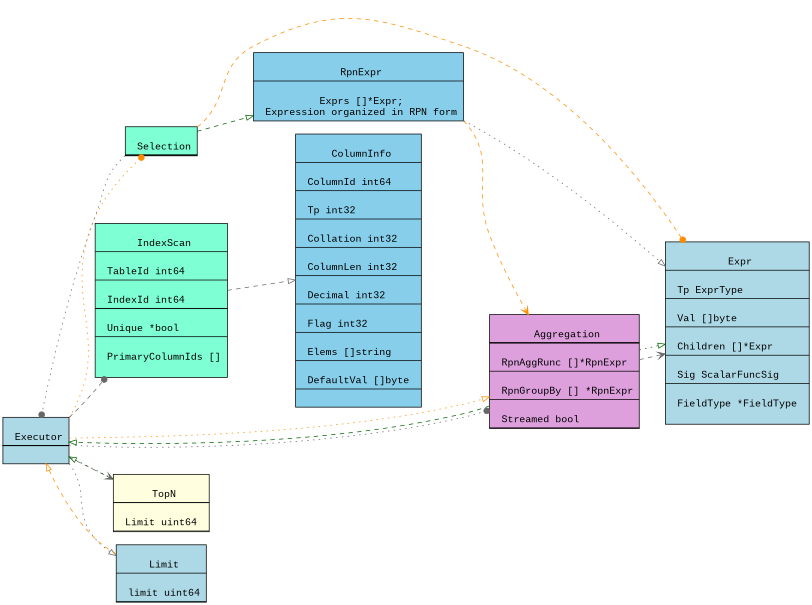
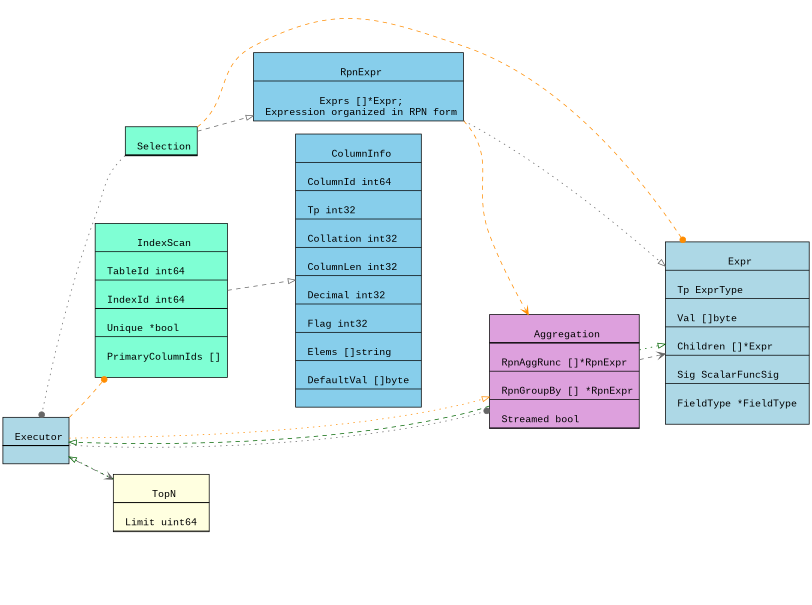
edge "Selection" -> "RpnExpr": color darkgreen -> gray40
edge "Executor" -> "Selection": removed
edge "Executor" -> "IndexScan": color gray40 -> darkorange
node "Limit": removed
